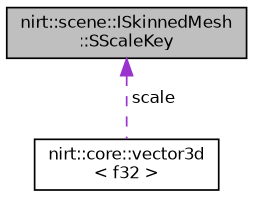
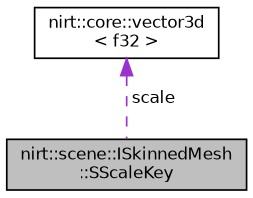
edge "nirt::core::vector3d < f32 >" -> "nirt::scene::ISkinnedMesh ::SScaleKey": reversed
